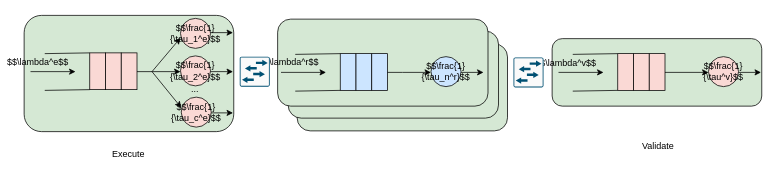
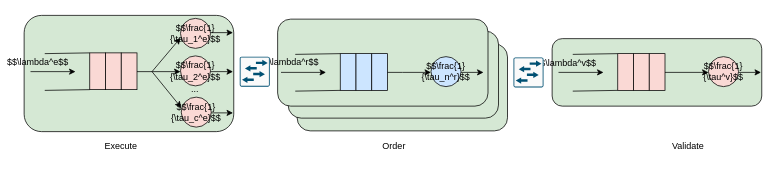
node "Validate": moved (658, 146) -> (688, 146)
node "Order": added
node "Execute": moved (129, 154) -> (121, 147)
